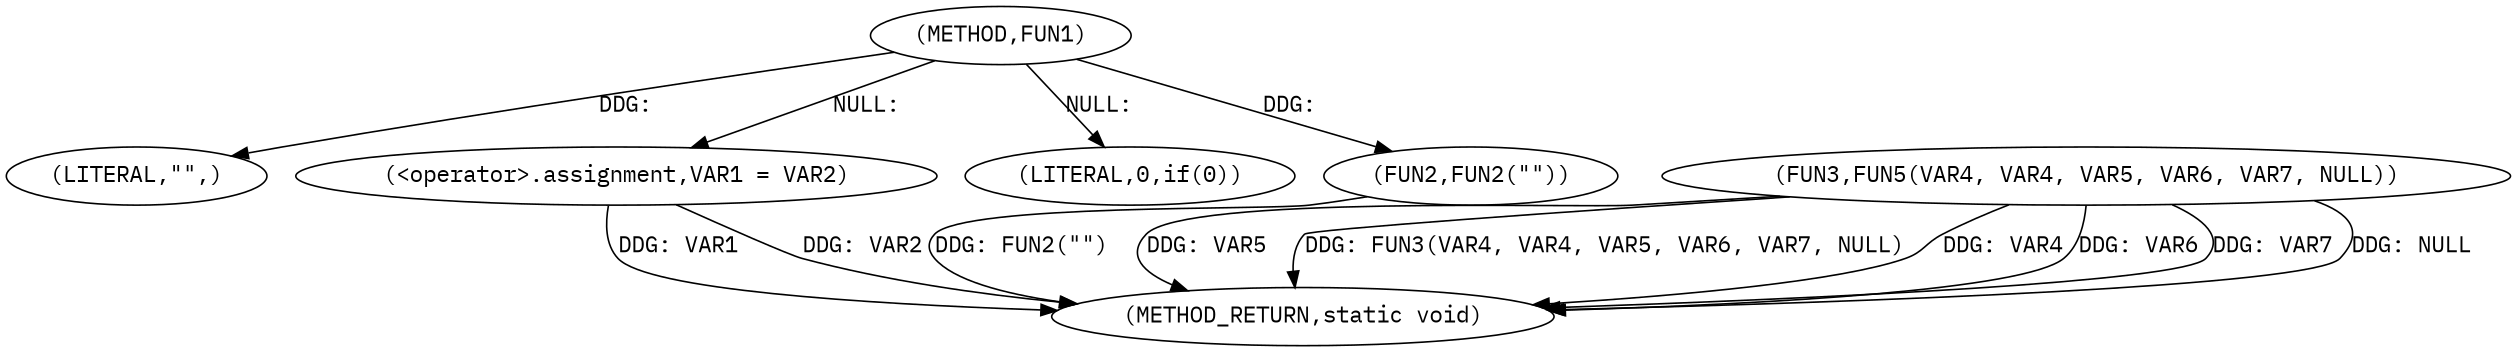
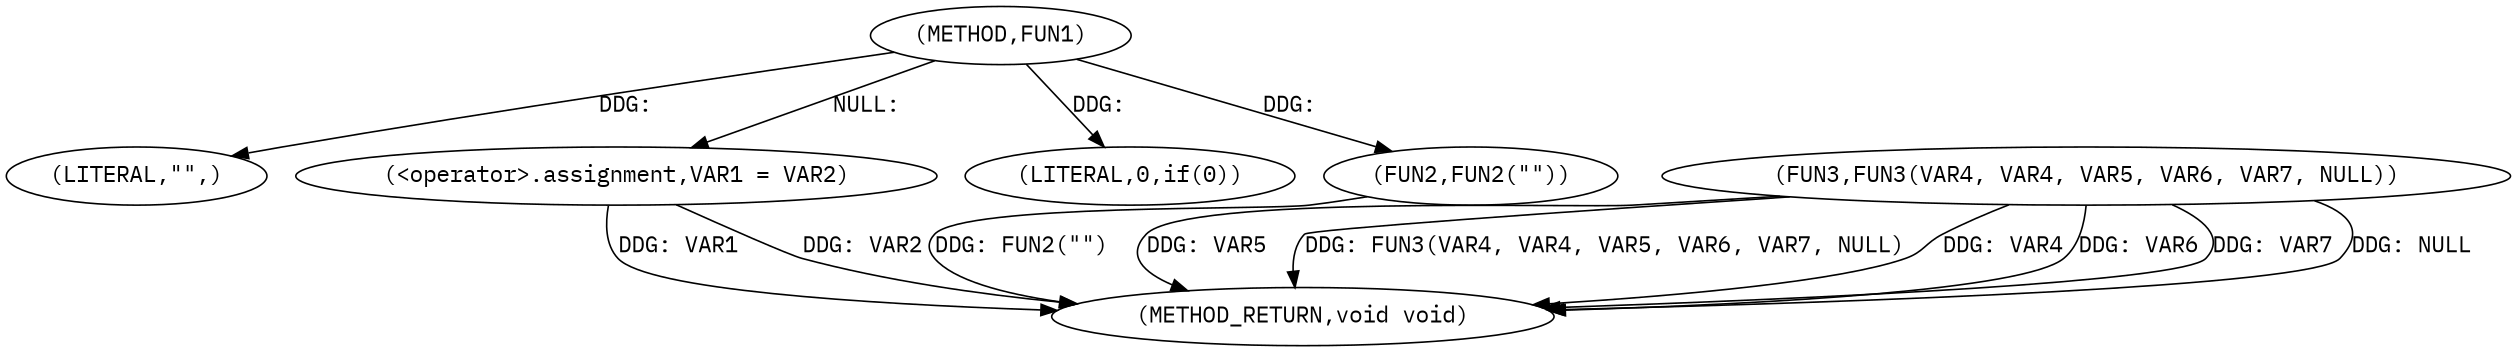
edge "(METHOD,FUN1)" -> "(LITERAL,0,if(0))": label "NULL: " -> "DDG: "
node "(FUN3,FUN5(VAR4, VAR4, VAR5, VAR6, VAR7, NULL))": label "(FUN3,FUN5(VAR4, VAR4, VAR5, VAR6, VAR7, NULL))" -> "(FUN3,FUN3(VAR4, VAR4, VAR5, VAR6, VAR7, NULL))"
node "(METHOD_RETURN,static void)": label "(METHOD_RETURN,static void)" -> "(METHOD_RETURN,void void)"
